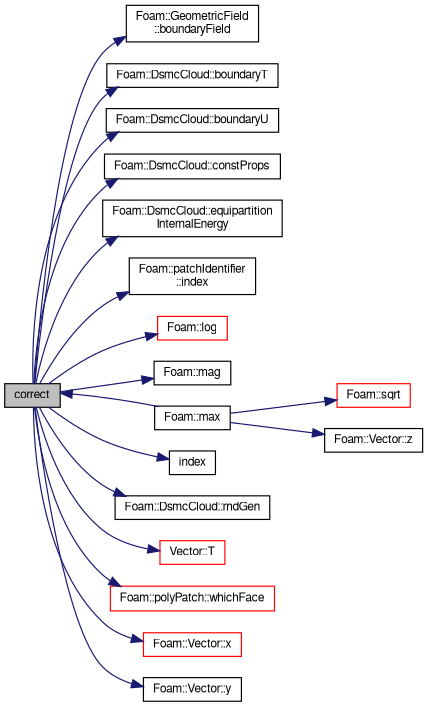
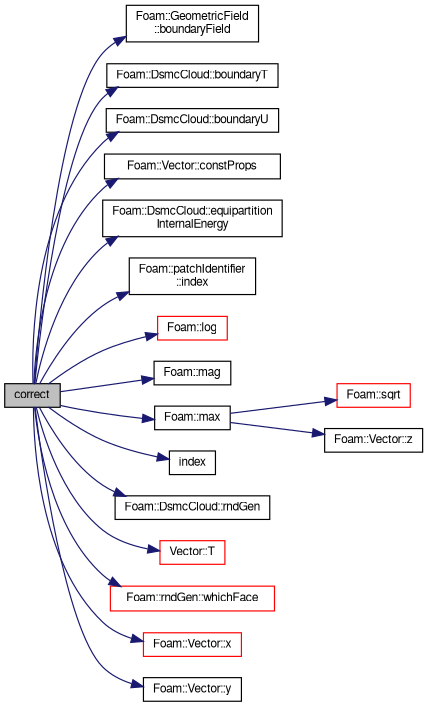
node "Foam::DsmcCloud::constProps": label "Foam::DsmcCloud::constProps" -> "Foam::Vector::constProps"
edge "Foam::max" -> "correct": reversed
node "Foam::polyPatch::whichFace": label "Foam::polyPatch::whichFace" -> "Foam::rndGen::whichFace"
